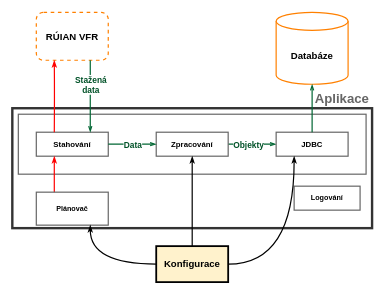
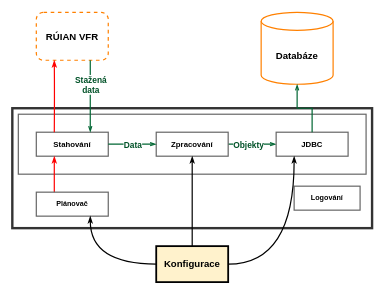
node "Databáze": moved (312, 48) -> (297, 48)
node "Aplikace": removed
node "Plánovač": size 72x33 -> 72x24
